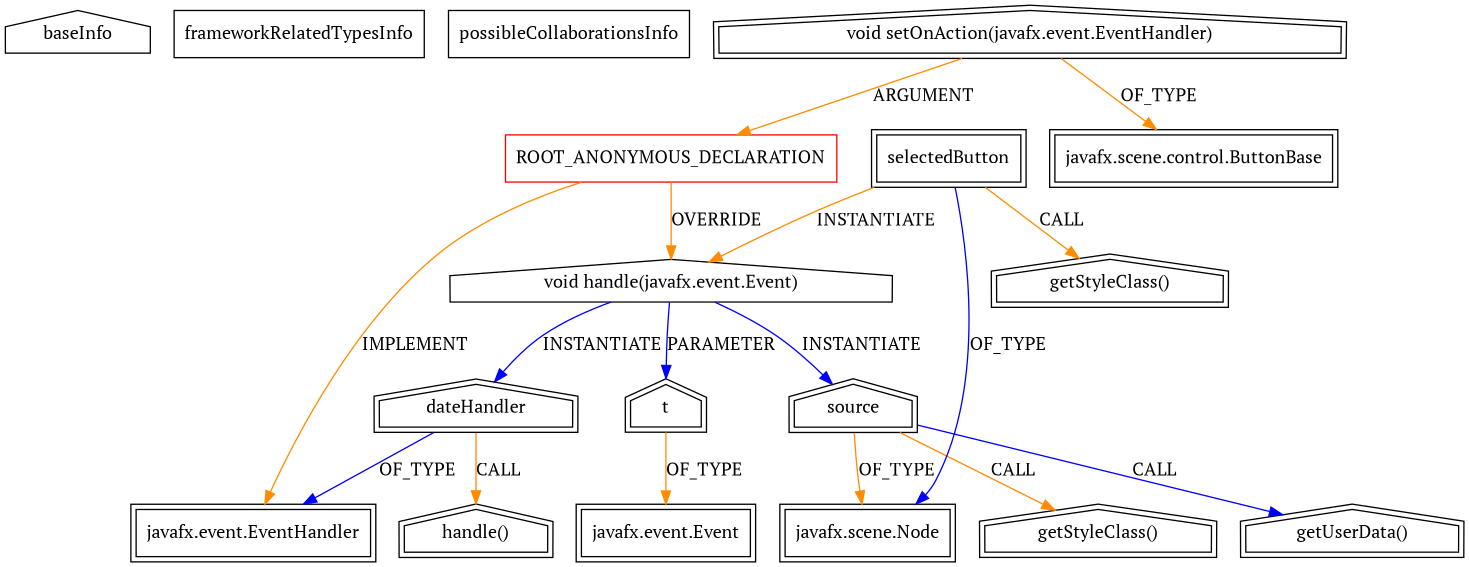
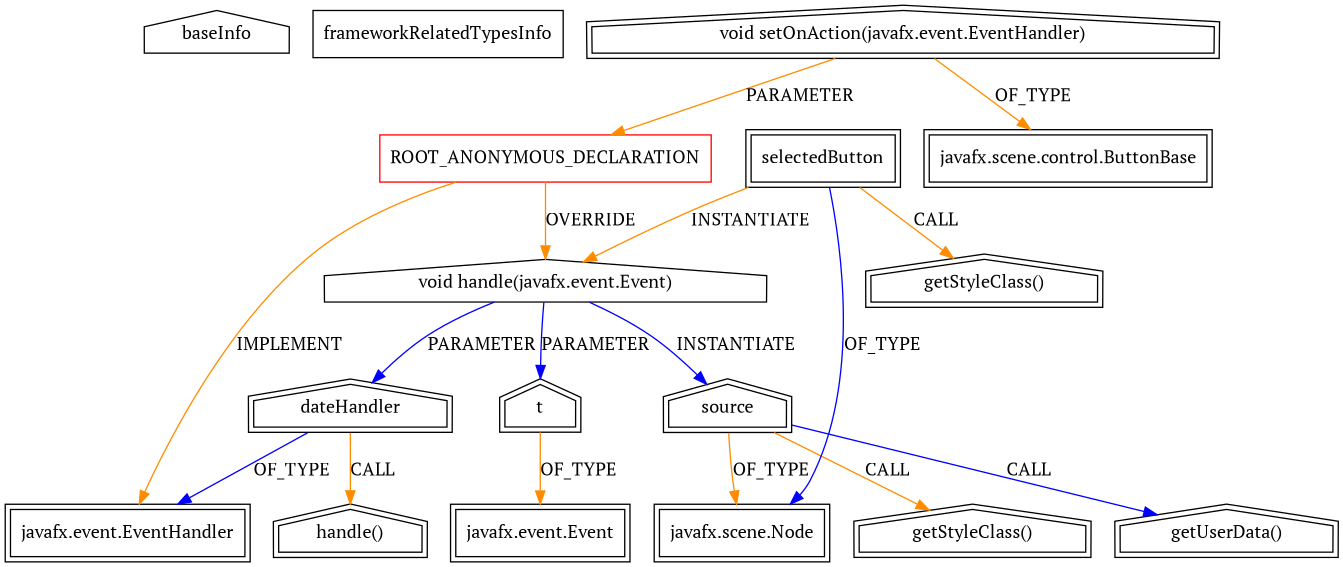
node "possibleCollaborationsInfo": removed
edge "void setOnAction(javafx.event.EventHandler)" -> "ROOT_ANONYMOUS_DECLARATION": label "ARGUMENT" -> "PARAMETER"
edge "void handle(javafx.event.Event)" -> "dateHandler": label "INSTANTIATE" -> "PARAMETER"
